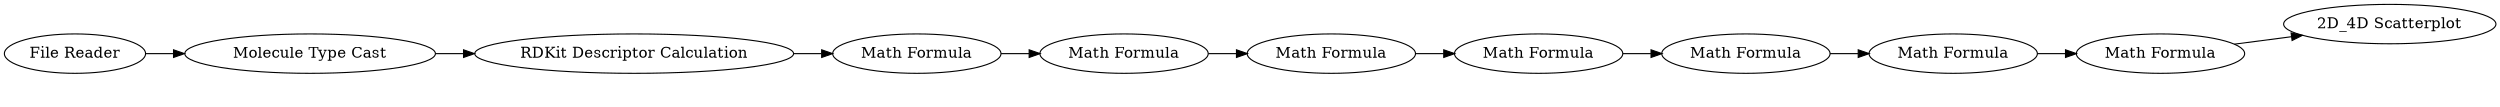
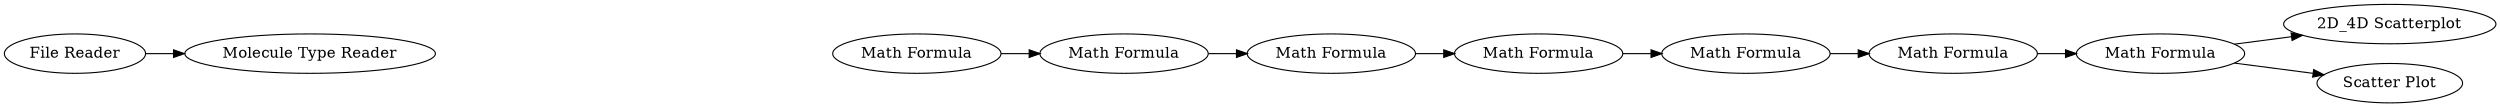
node "Molecule Type Cast": label "Molecule Type Cast" -> "Molecule Type Reader"
node "RDKit Descriptor Calculation": removed
node "Scatter Plot": added
